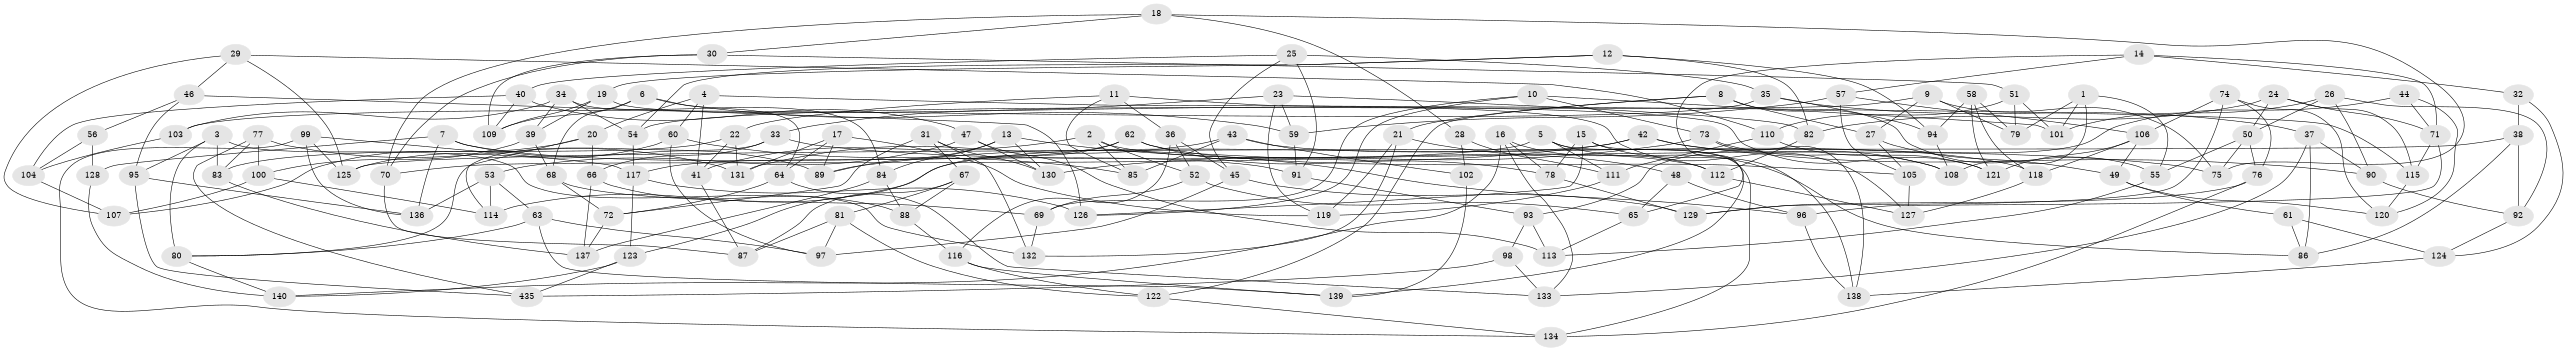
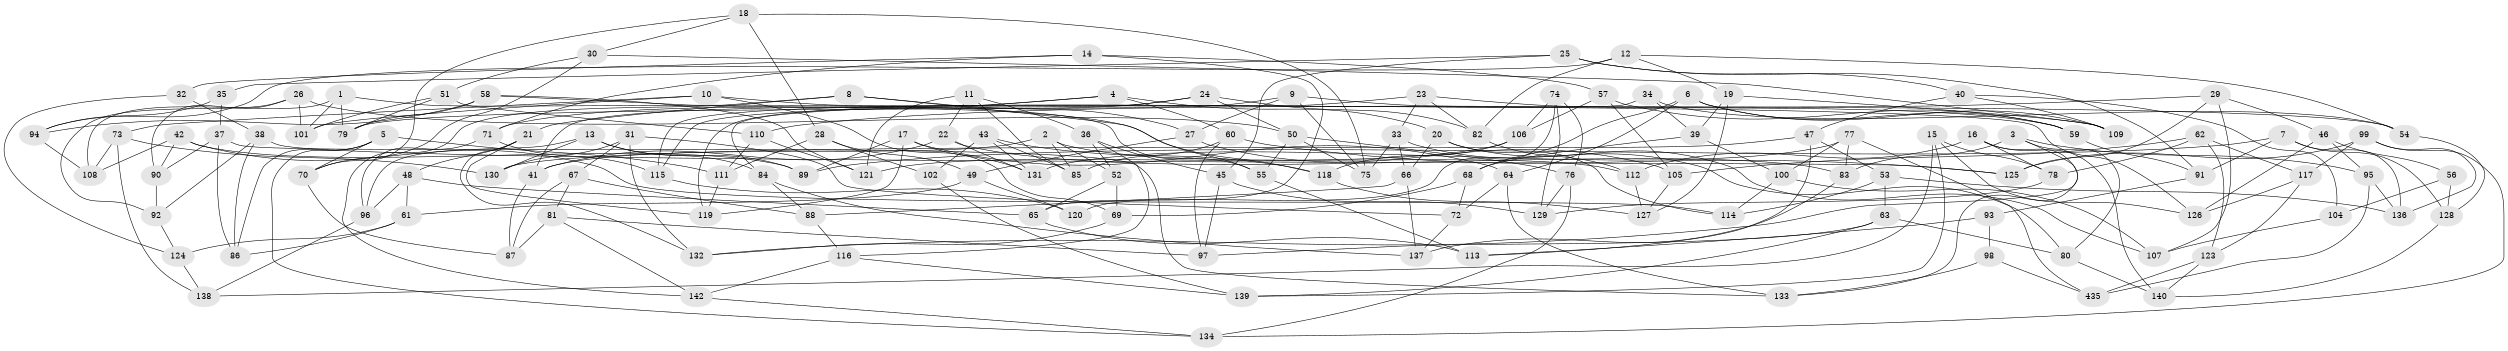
node "44": removed
node "103": removed
edge "54" -- "117": now "54" -- "128"
edge "106" -- "49": now "28" -- "49"
edge "48" -- "61": added
node "122": label "122" -> "142"
